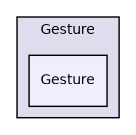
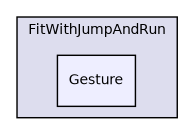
cluster "Gesture": label "Gesture" -> "FitWithJumpAndRun"
